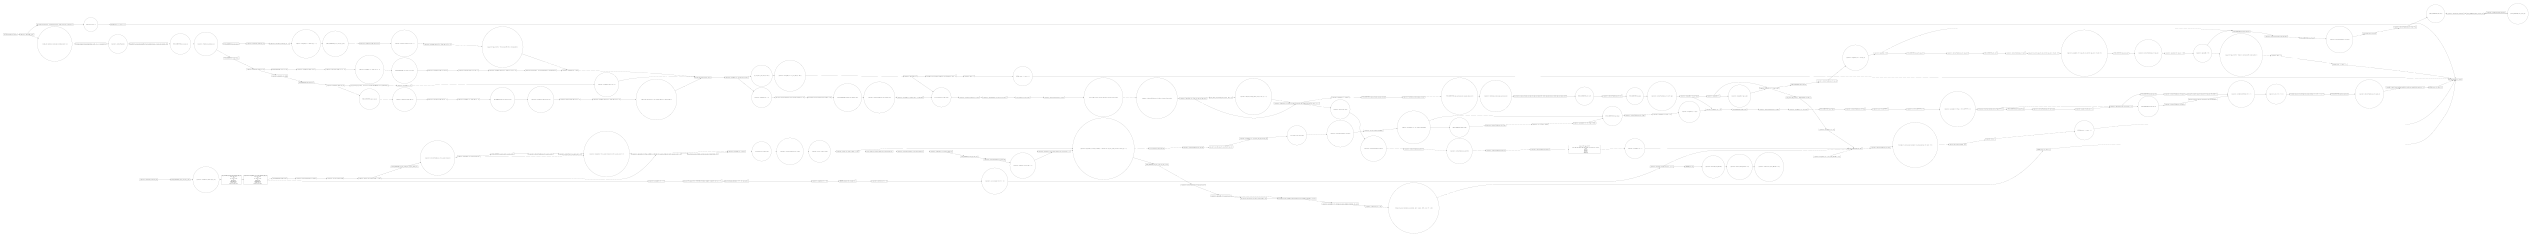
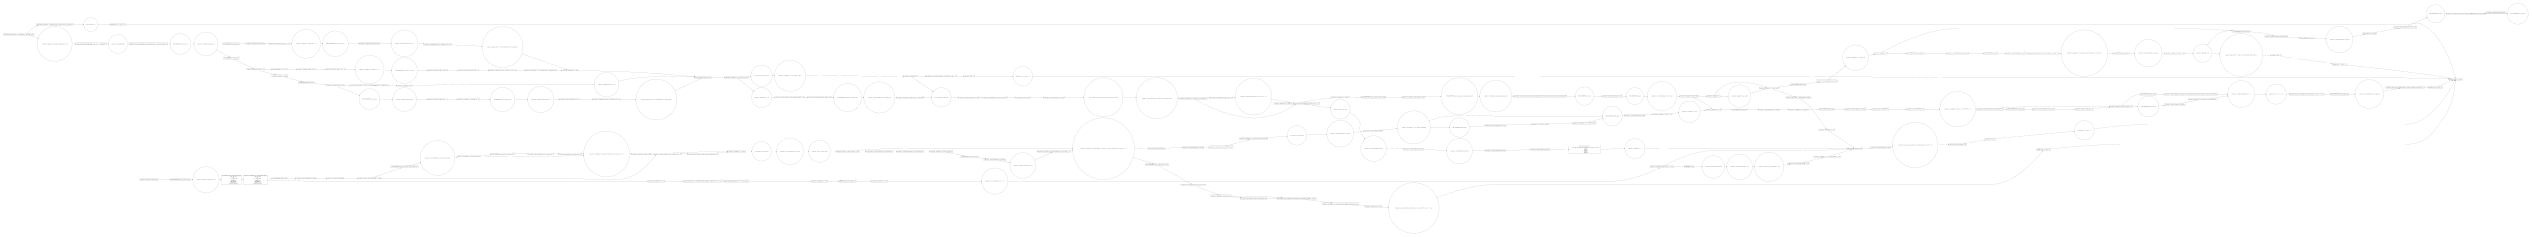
node "(<operator>.cast,(int)*(&off_80C1A08 + v12))": added
